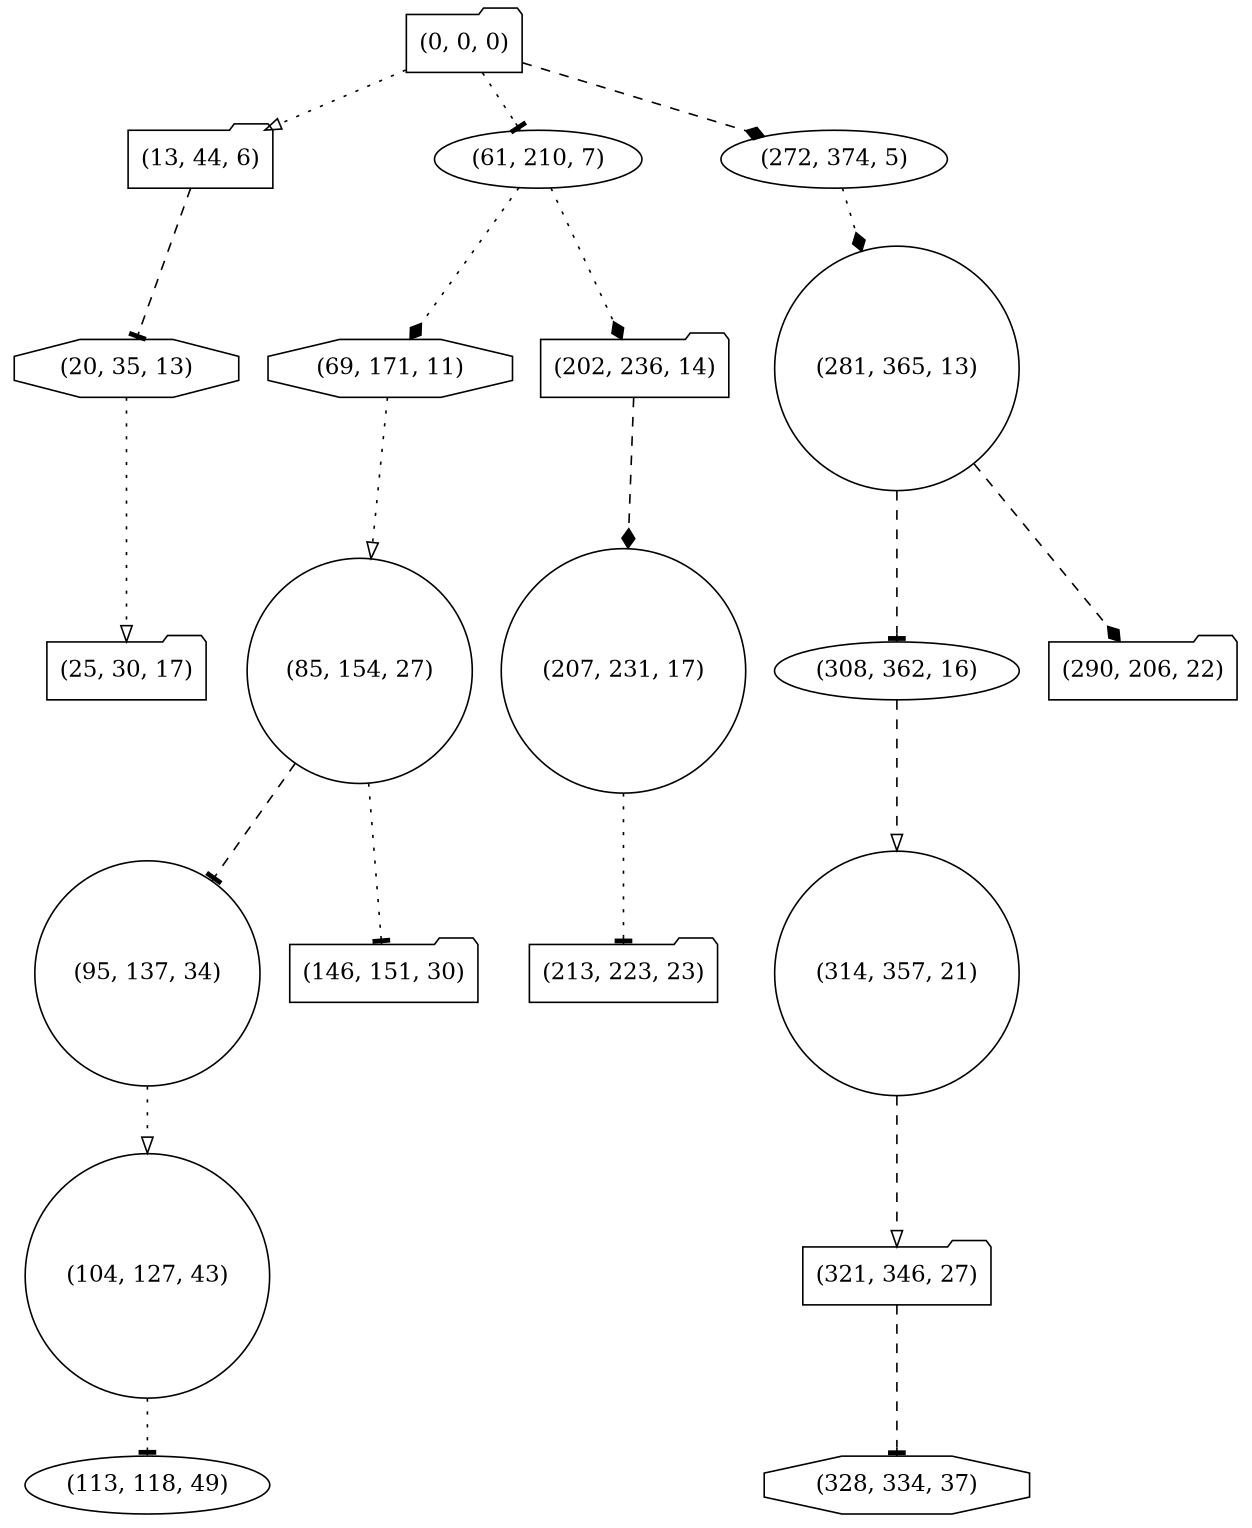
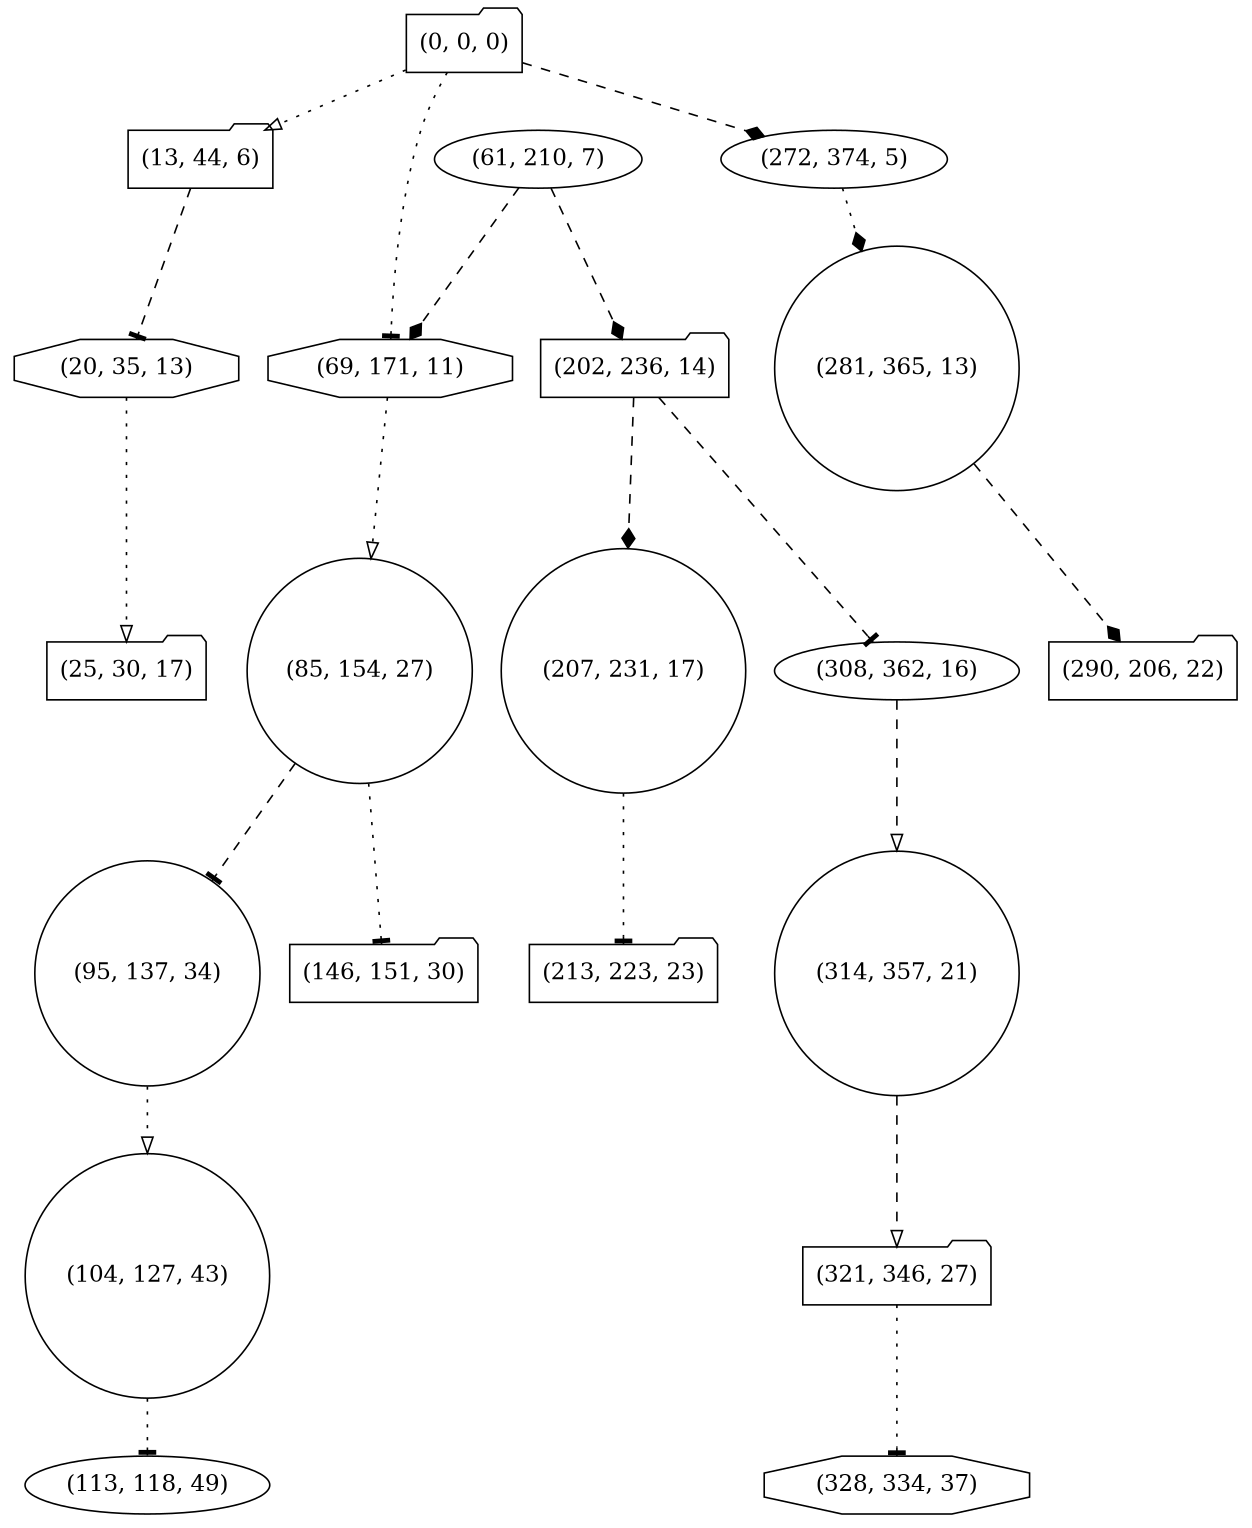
edge "(0, 0, 0)" -> "(61, 210, 7)": now "(0, 0, 0)" -> "(69, 171, 11)"
edge "(61, 210, 7)" -> "(202, 236, 14)": style dotted -> dashed
edge "(61, 210, 7)" -> "(69, 171, 11)": style dotted -> dashed
edge "(281, 365, 13)" -> "(308, 362, 16)": now "(202, 236, 14)" -> "(308, 362, 16)"
edge "(321, 346, 27)" -> "(328, 334, 37)": style dashed -> dotted
